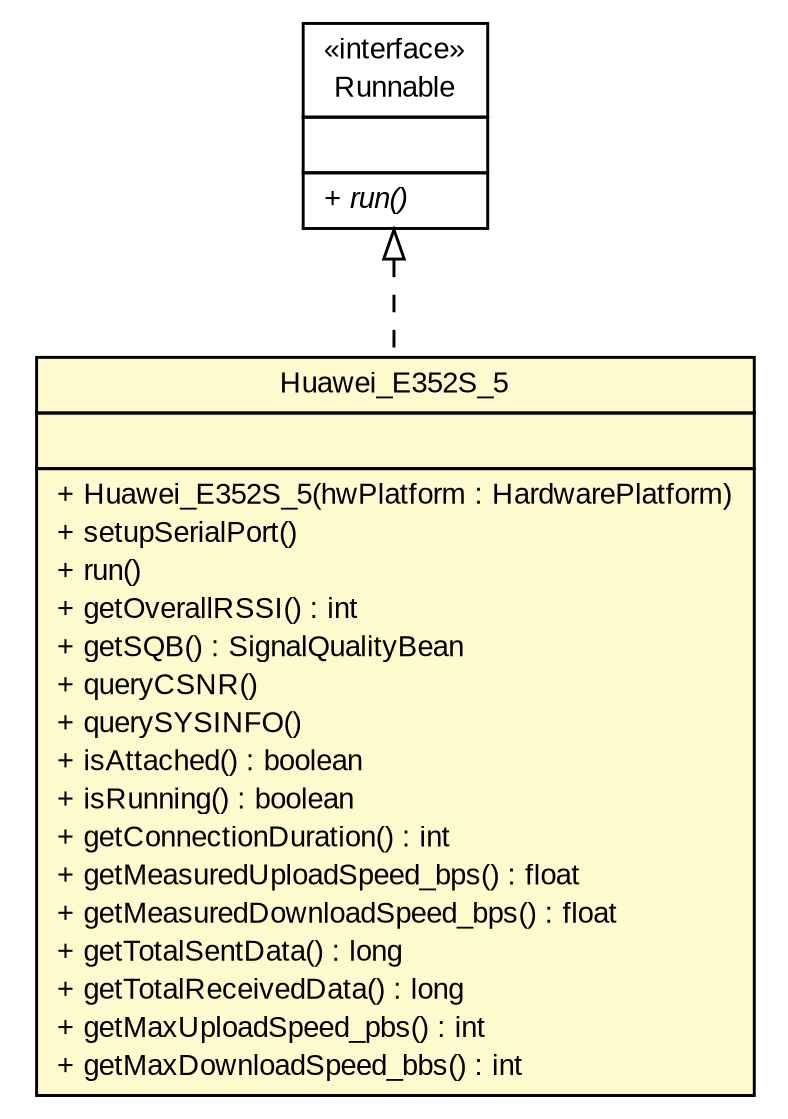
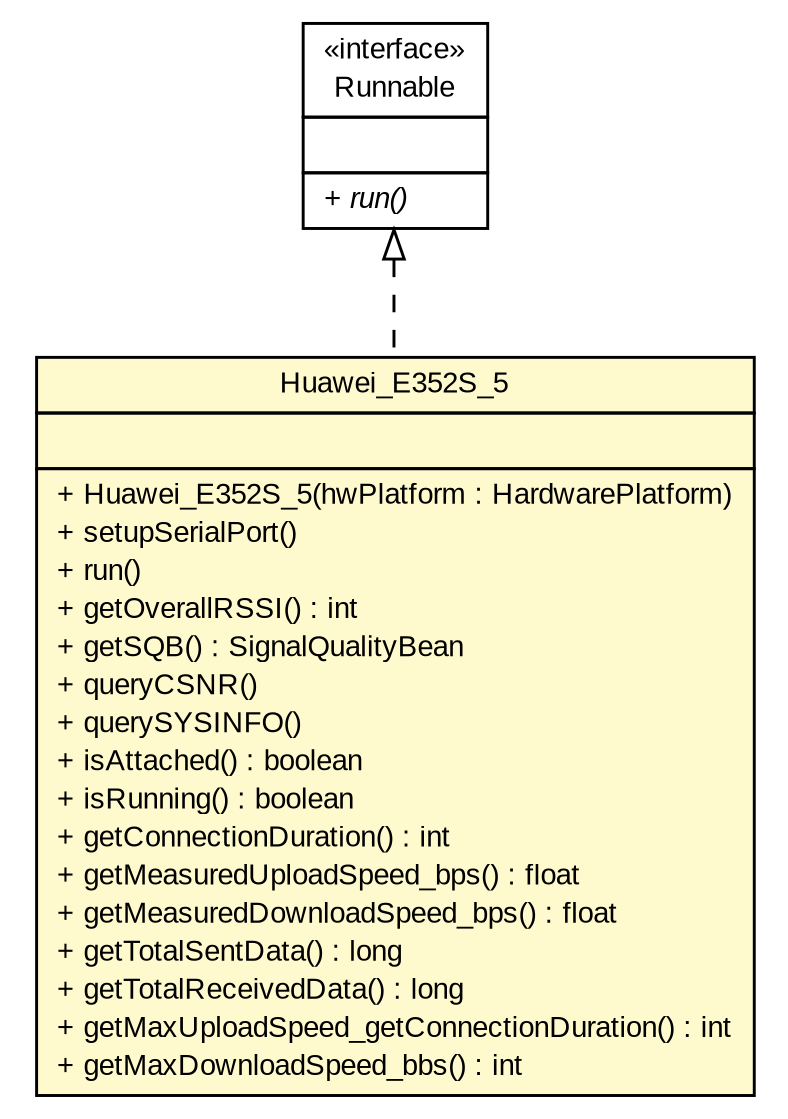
node "Huawei_E352S_5": text "+ getMaxUploadSpeed_pbs() : int" -> "+ getMaxUploadSpeed_getConnectionDuration() : int"
